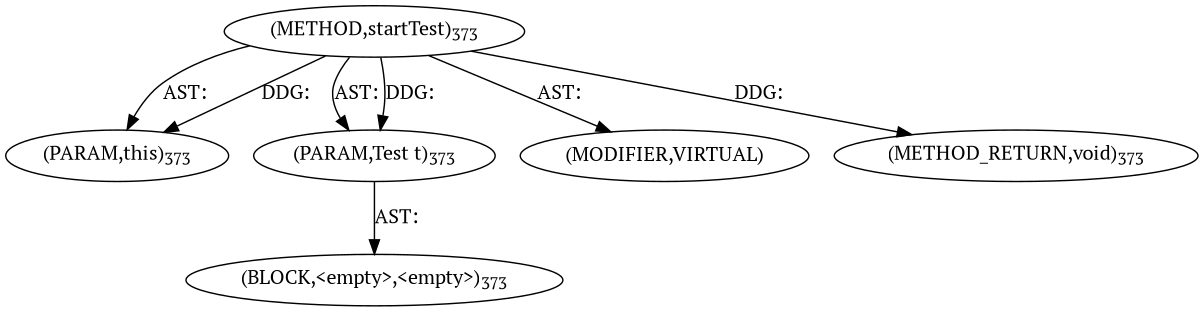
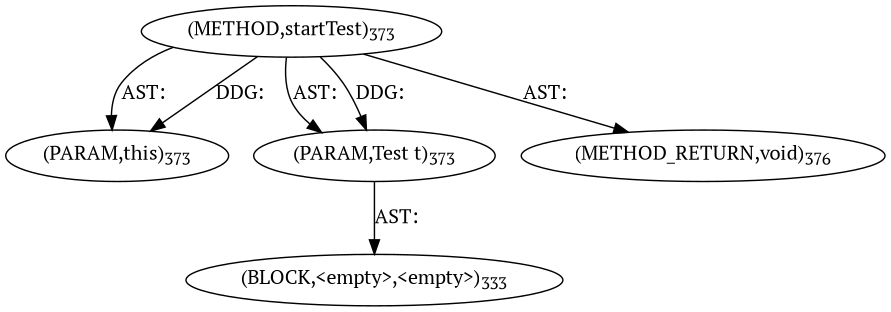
edge "(METHOD,startTest)" -> "(METHOD_RETURN,void)": label "DDG: " -> "AST: "
node "(METHOD_RETURN,void)": text "373" -> "376"
node "(MODIFIER,VIRTUAL)": removed
node "(BLOCK,<empty>,<empty>)": text "373" -> "333"
